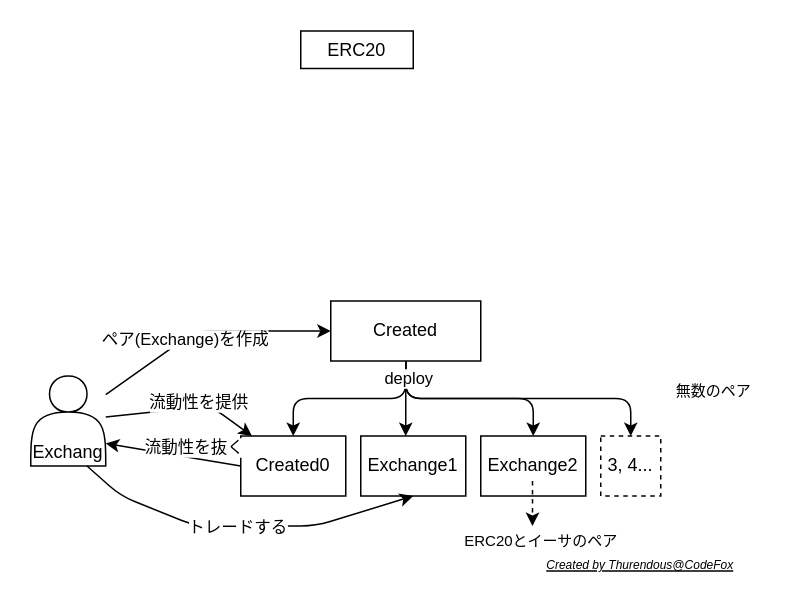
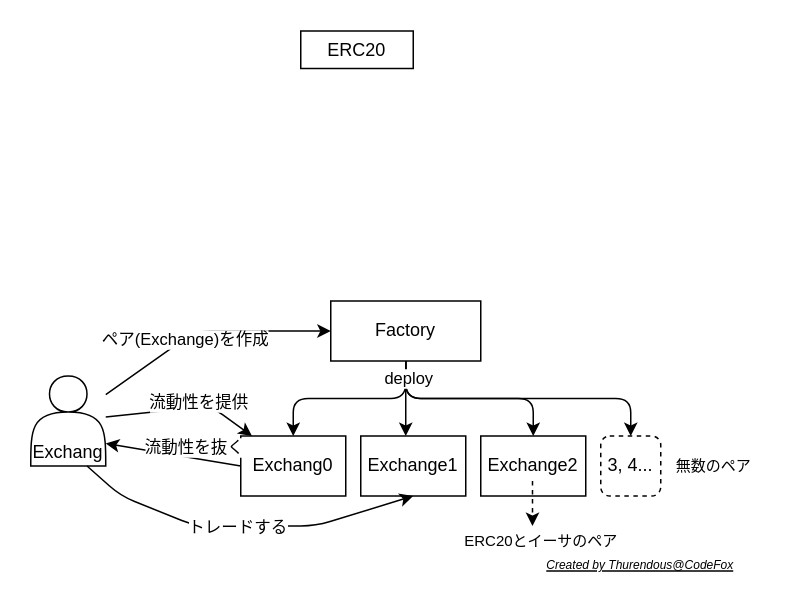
node "Created": label "Created" -> "Factory"
node "無数のペア": moved (713, 391) -> (713, 466)
node "Created0": label "Created0" -> "Exchang0"
node "3, 4...": shape rectangle -> rounded rectangle
